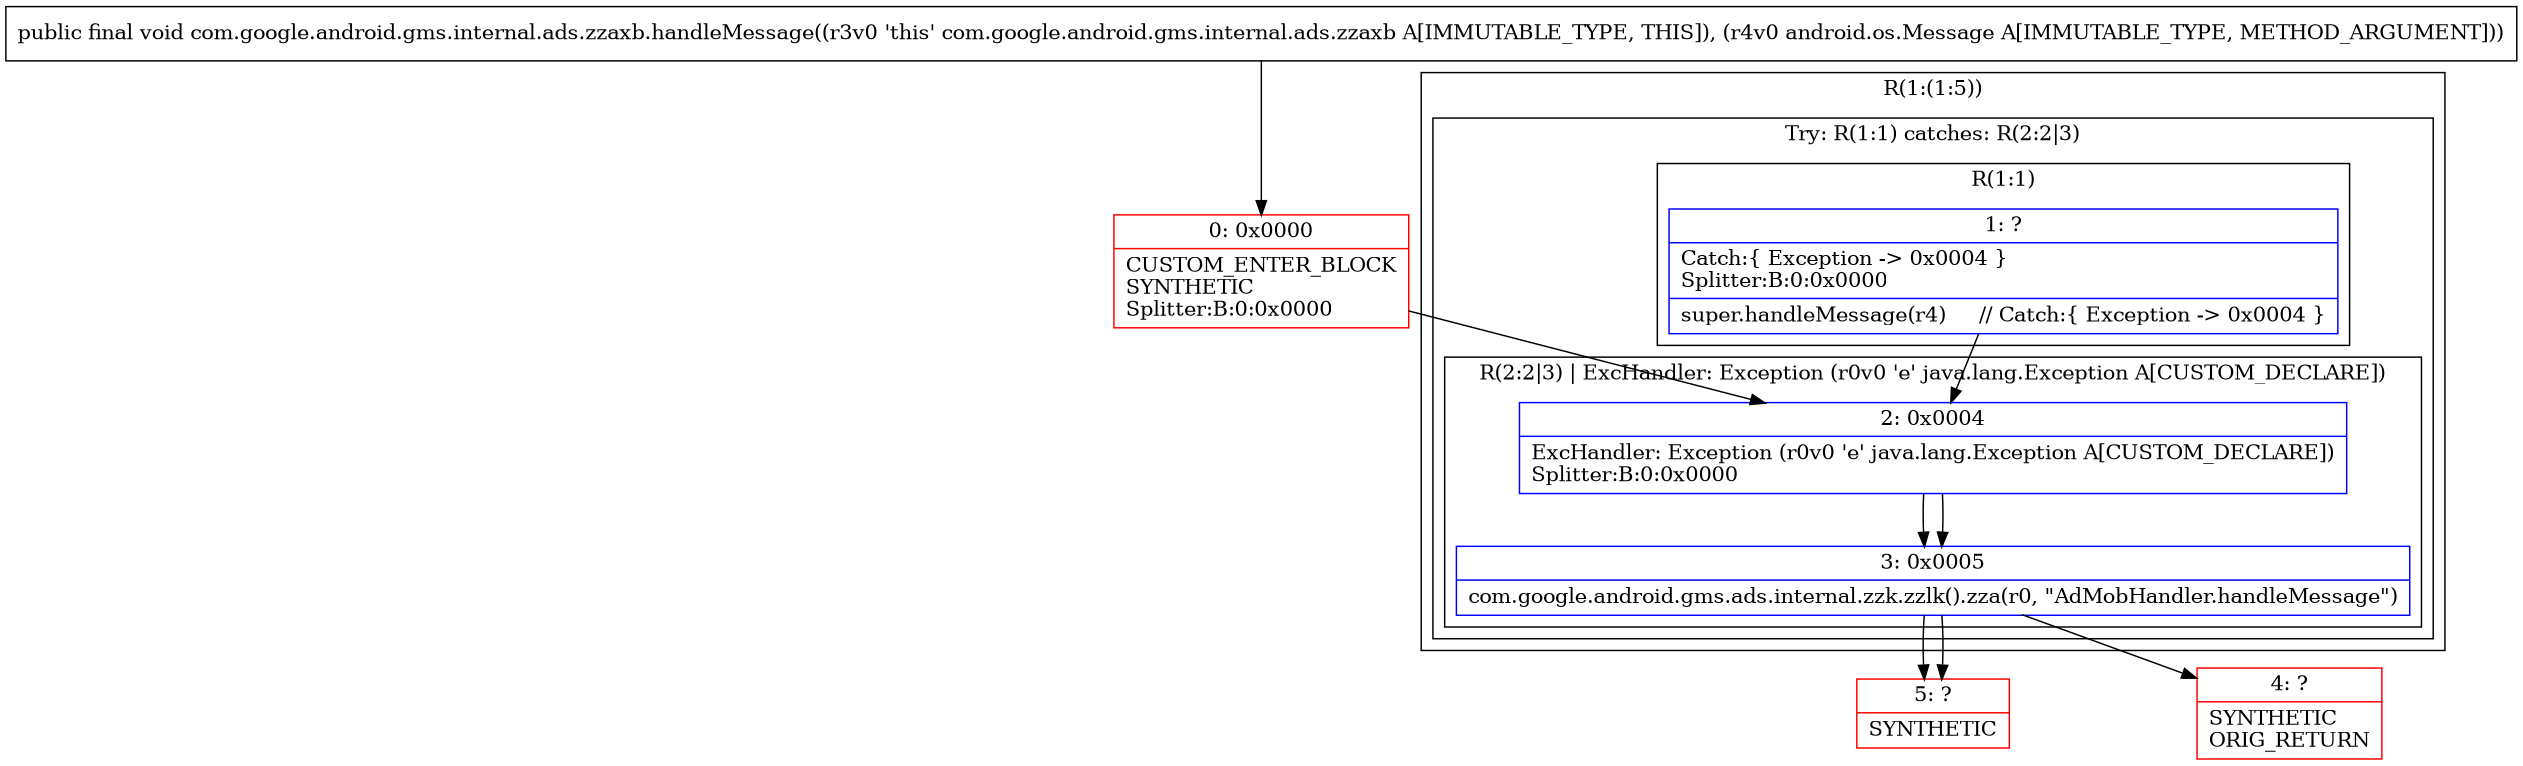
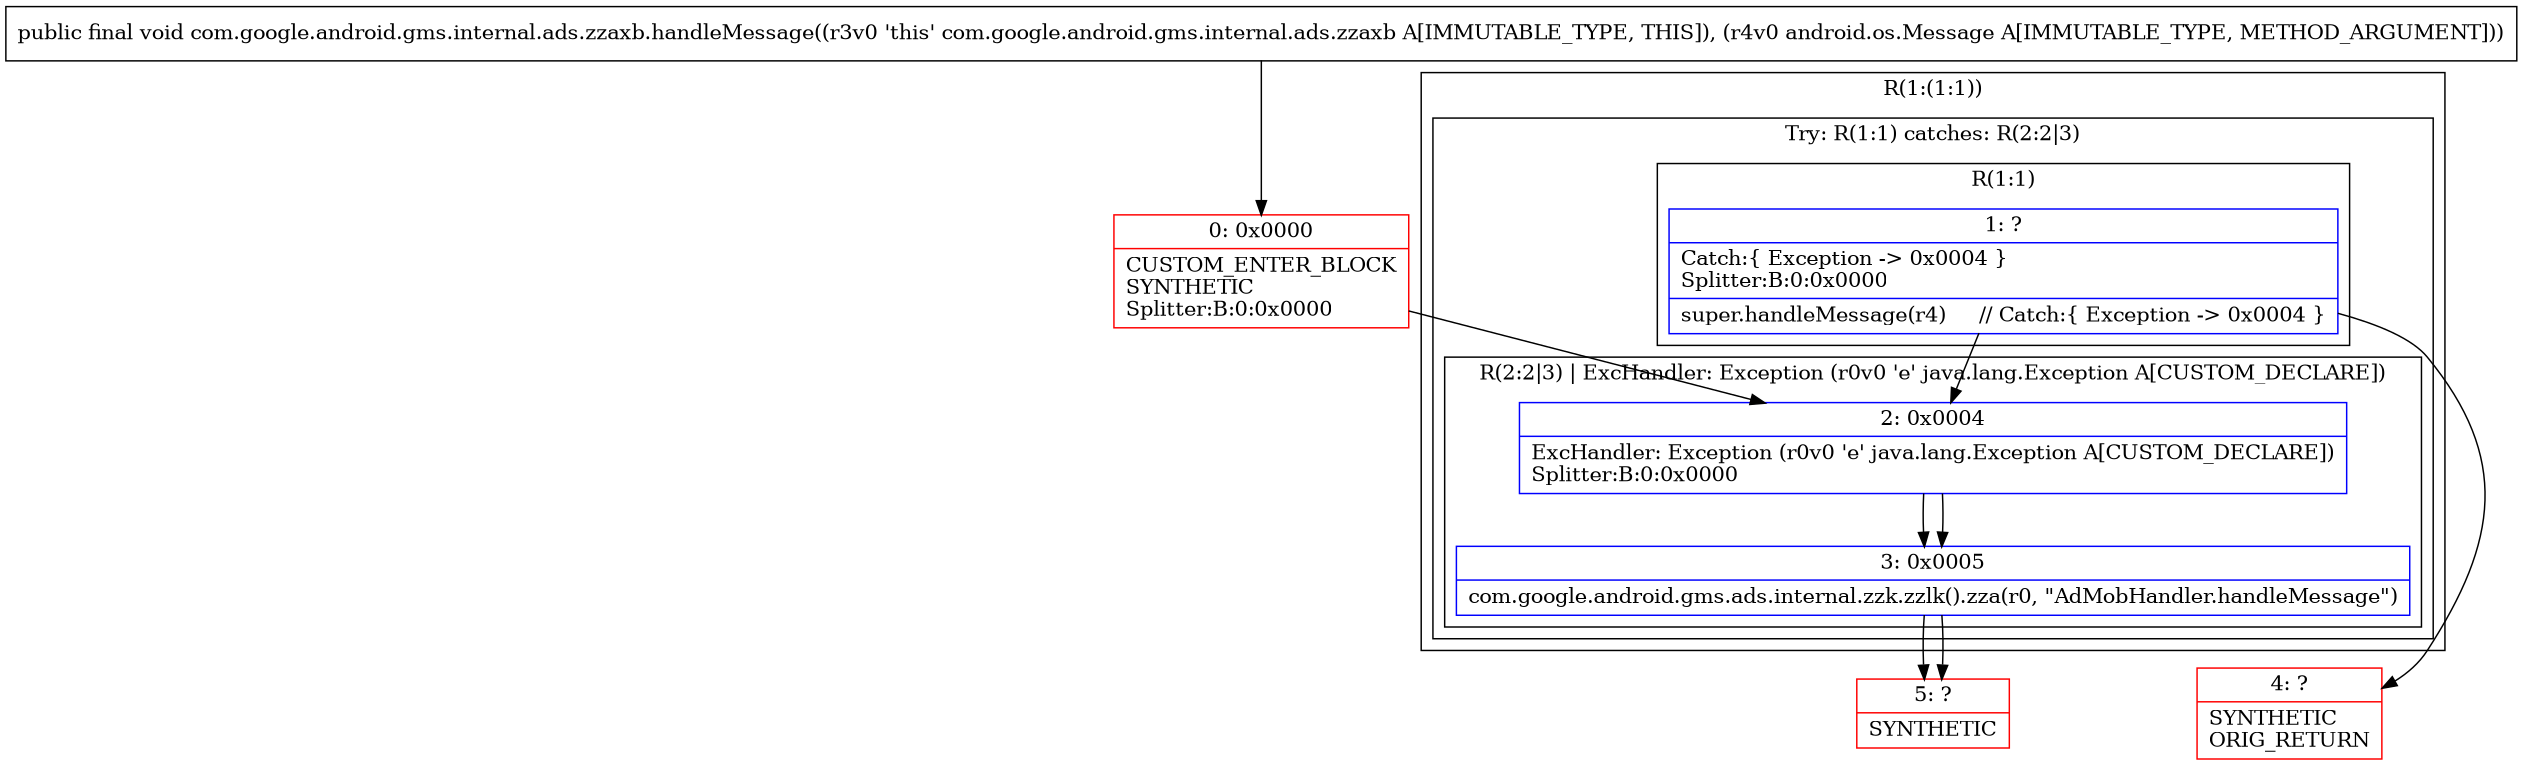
cluster "R(1:(1:5))": label "R(1:(1:5))" -> "R(1:(1:1))"
edge "3: 0x0005" -> "4: ?": now "1: ?" -> "4: ?"
